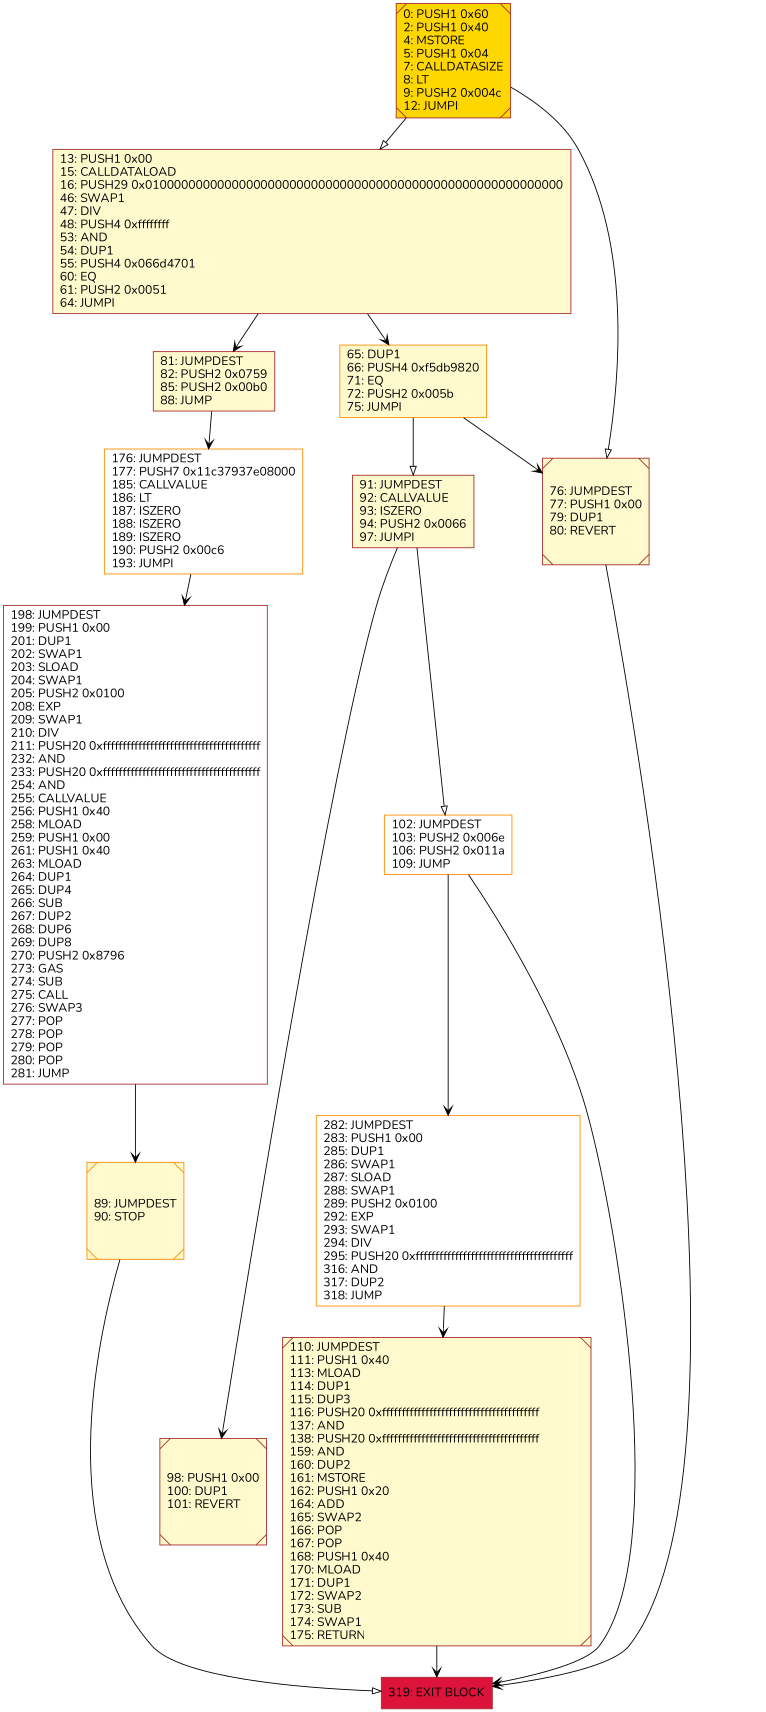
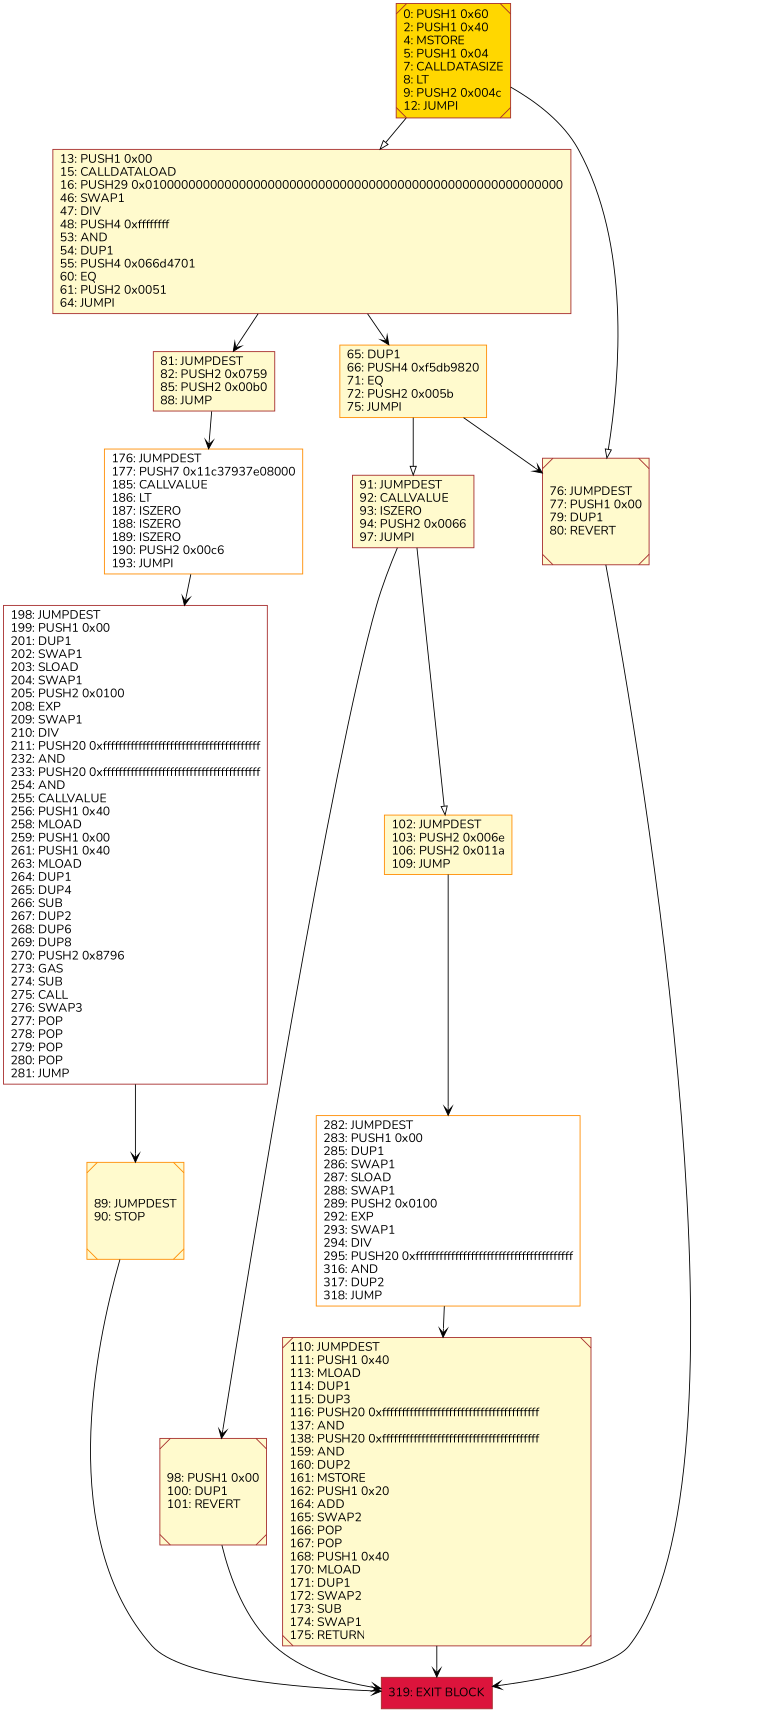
node "102: JUMPDEST 103: PUSH2 0x006e 106: PUSH2 0x011a 109: JUMP": fillcolor white -> lemonchiffon
edge "102: JUMPDEST 103: PUSH2 0x006e 106: PUSH2 0x011a 109: JUMP" -> "319: EXIT BLOCK": now "98: PUSH1 0x00 100: DUP1 101: REVERT" -> "319: EXIT BLOCK"
edge "89: JUMPDEST 90: STOP" -> "319: EXIT BLOCK": arrowhead onormal -> vee
